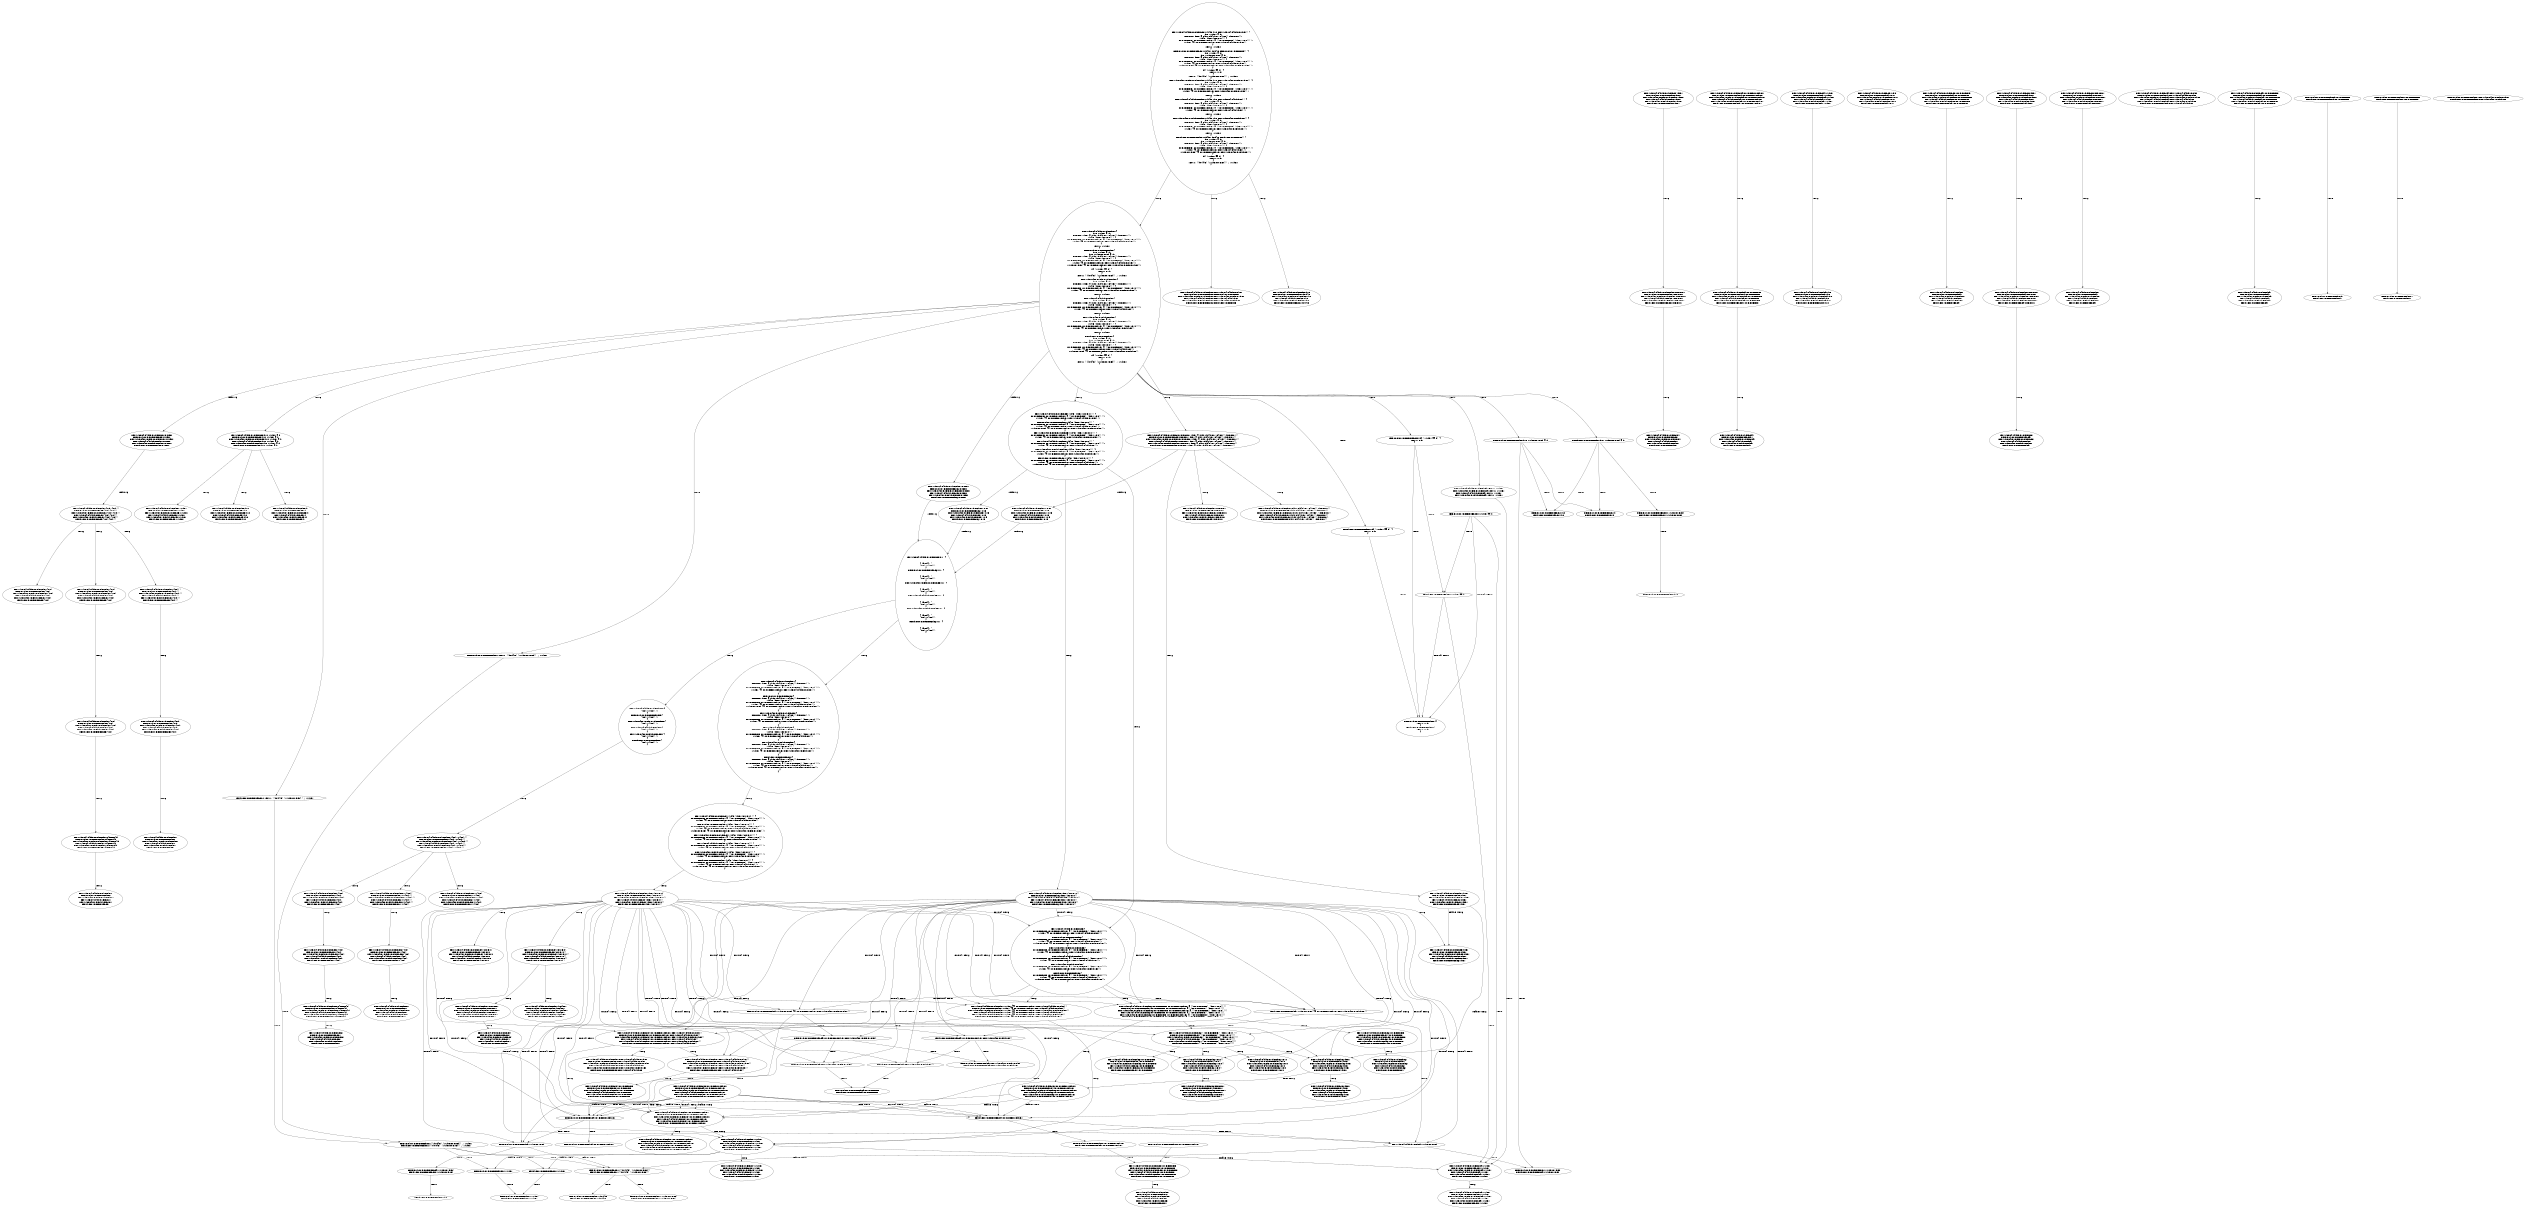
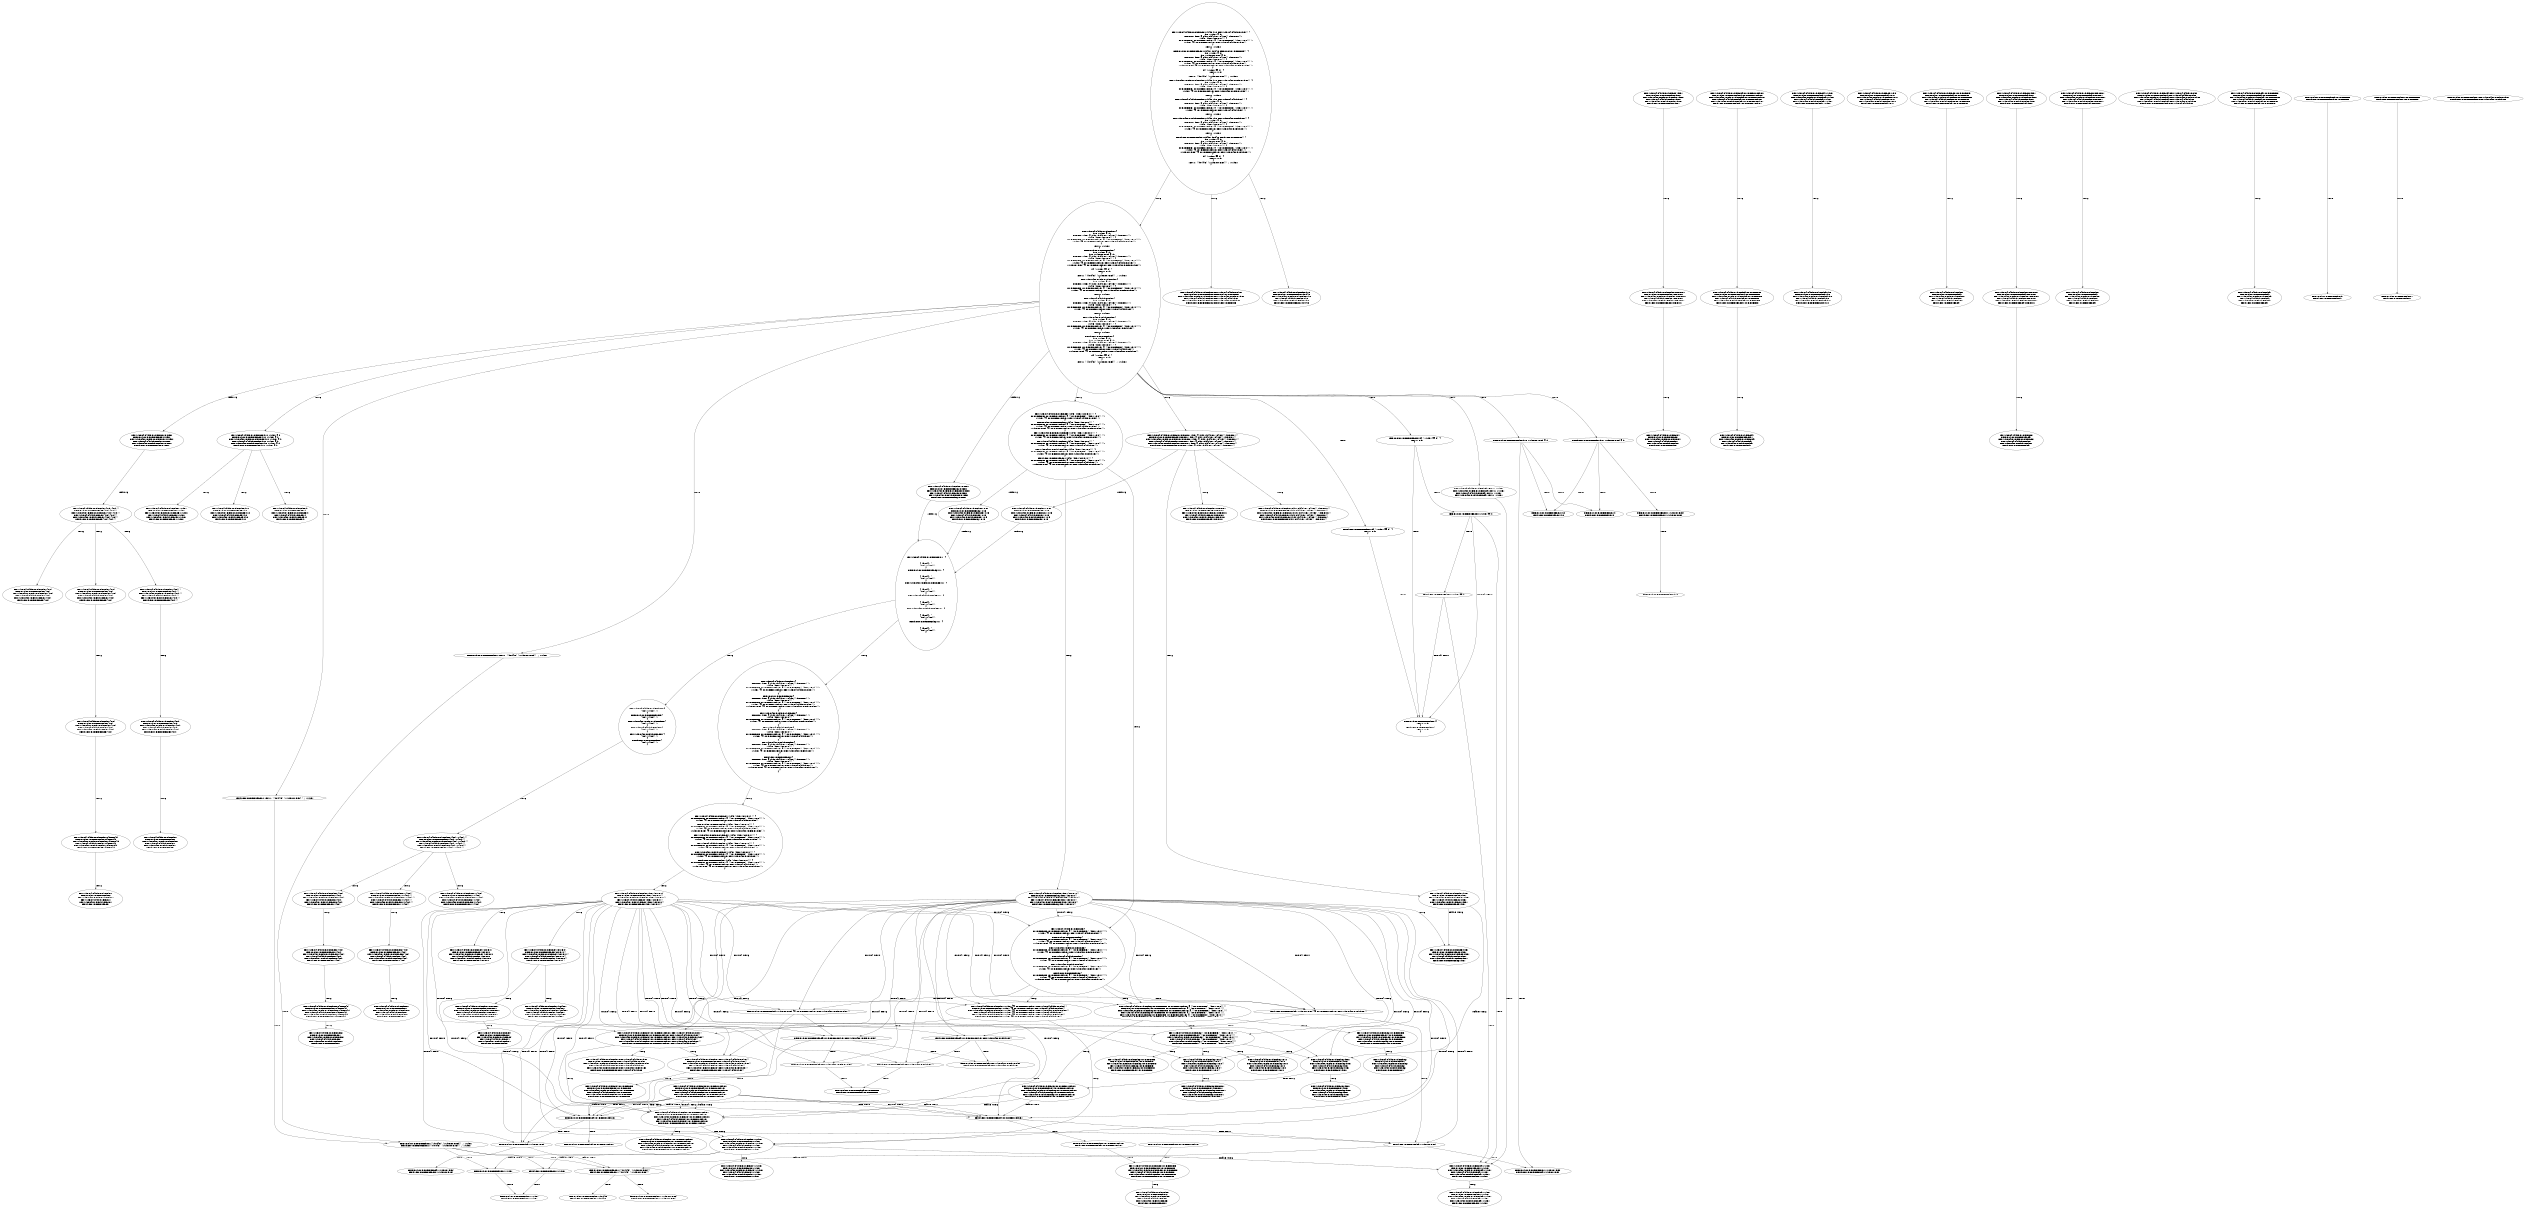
edge "getBranchCoverageRate#?#11:if (number == 0) { return 1.0; }" -> "getLineCoverageRate#?#11:number == 0": now "getBranchCoverageRate#?#11:if (number == 0) { return 1.0; }" -> "getBranchCoverageRate#?#11:number == 0"
node "getNumberOfValidLines#?#9:numberCovered": label "getNumberOfValidLines#?#9:numberCovered" -> "getLineCoverageRate#?#9:numberCovered"
node "getLineCoverageRate#?#11:int": removed
